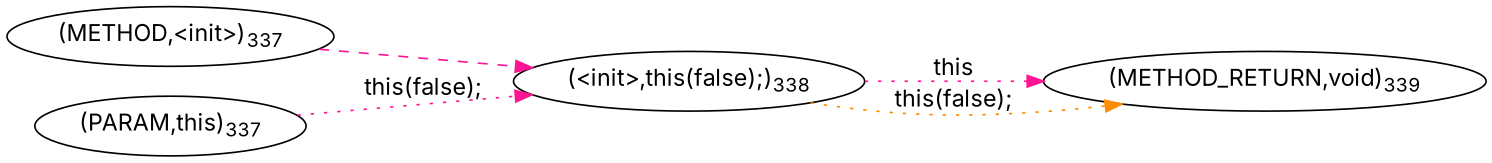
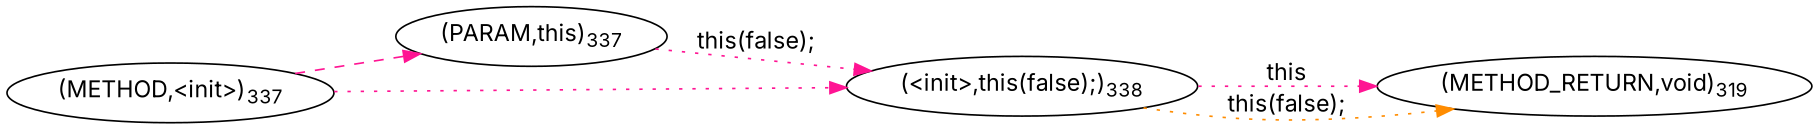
edge "(METHOD,<init>)" -> "(<init>,this(false);)": style dashed -> dotted
edge "(METHOD,<init>)" -> "(PARAM,this)": added
node "(METHOD_RETURN,void)": text "339" -> "319"
